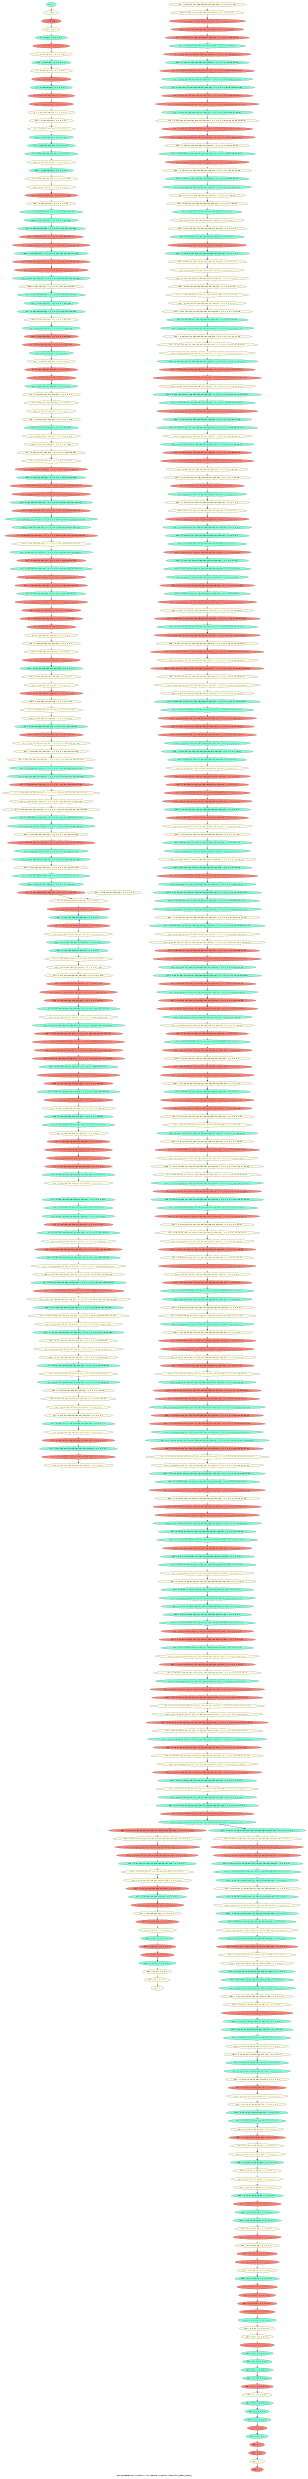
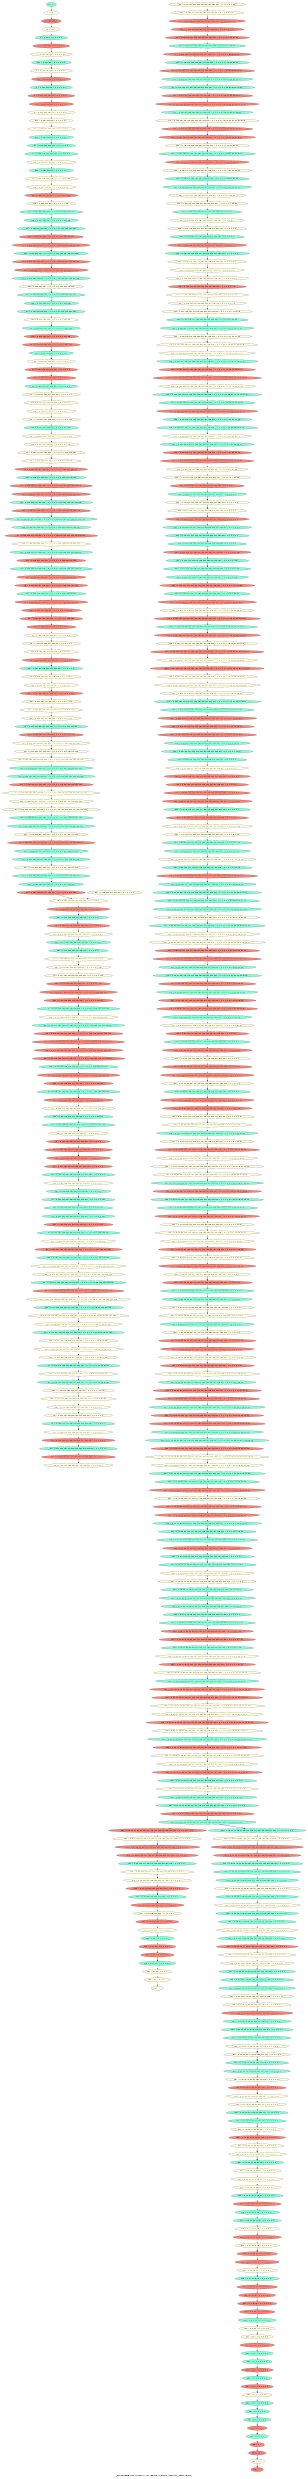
node "362 | 6 129 134 151 168 183 200 217 234 237 : 0 1 2 3 4 5 79": fillcolor lightyellow -> salmon
edge "60 | 6 180 181 183 200 217 234 237 : 0 1 2 3 4 5" -> "407 | 6 181 183 200 217 234 237 : 0 1 2 3 4 5": reversed
node "393 | 6 164 168 183 200 217 234 237 : 0 1 2 3 4 5": added
node "234 | 5 6 : 0 1 2 3 4 5": fillcolor aquamarine -> salmon
